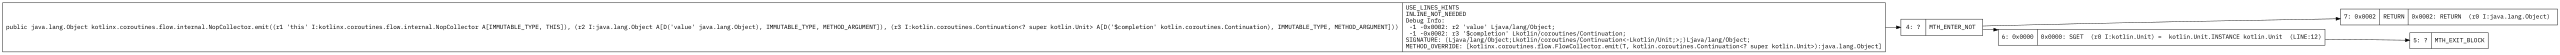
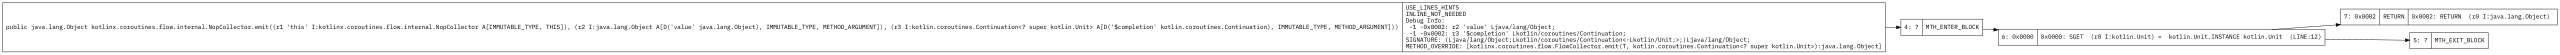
edge "4: ?" -> "7: 0x0002": now "6: 0x0000" -> "7: 0x0002"
node "4: ?": text "MTH_ENTER_NOT" -> "MTH_ENTER_BLOCK"
